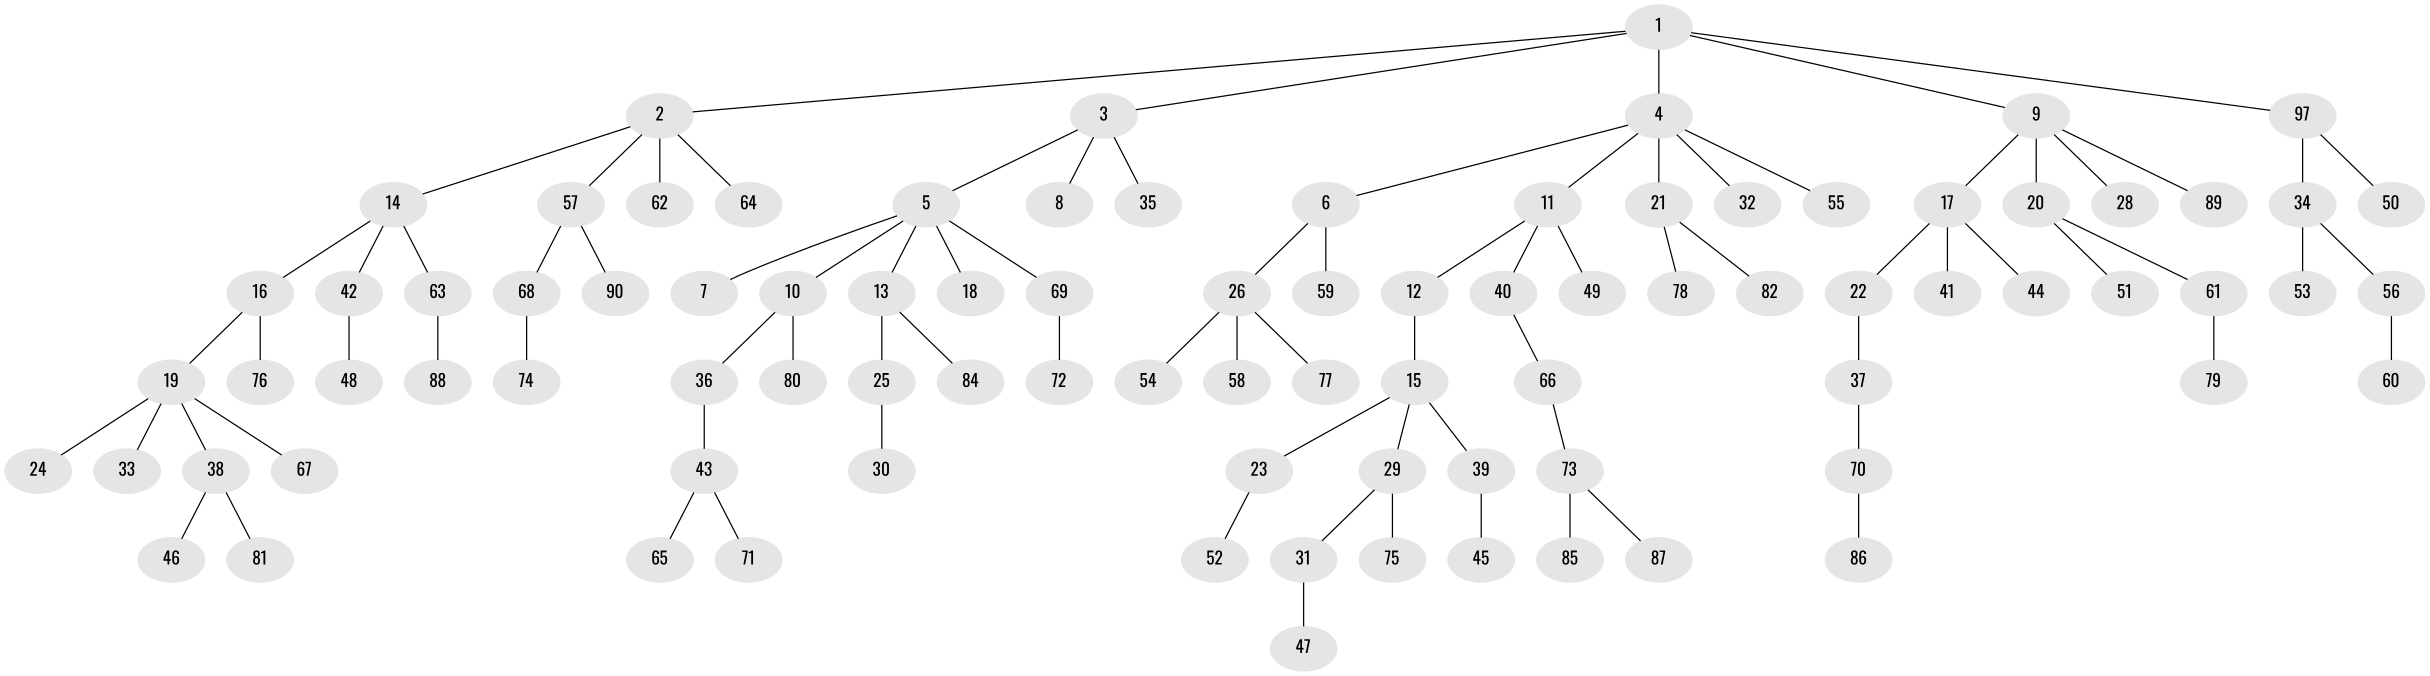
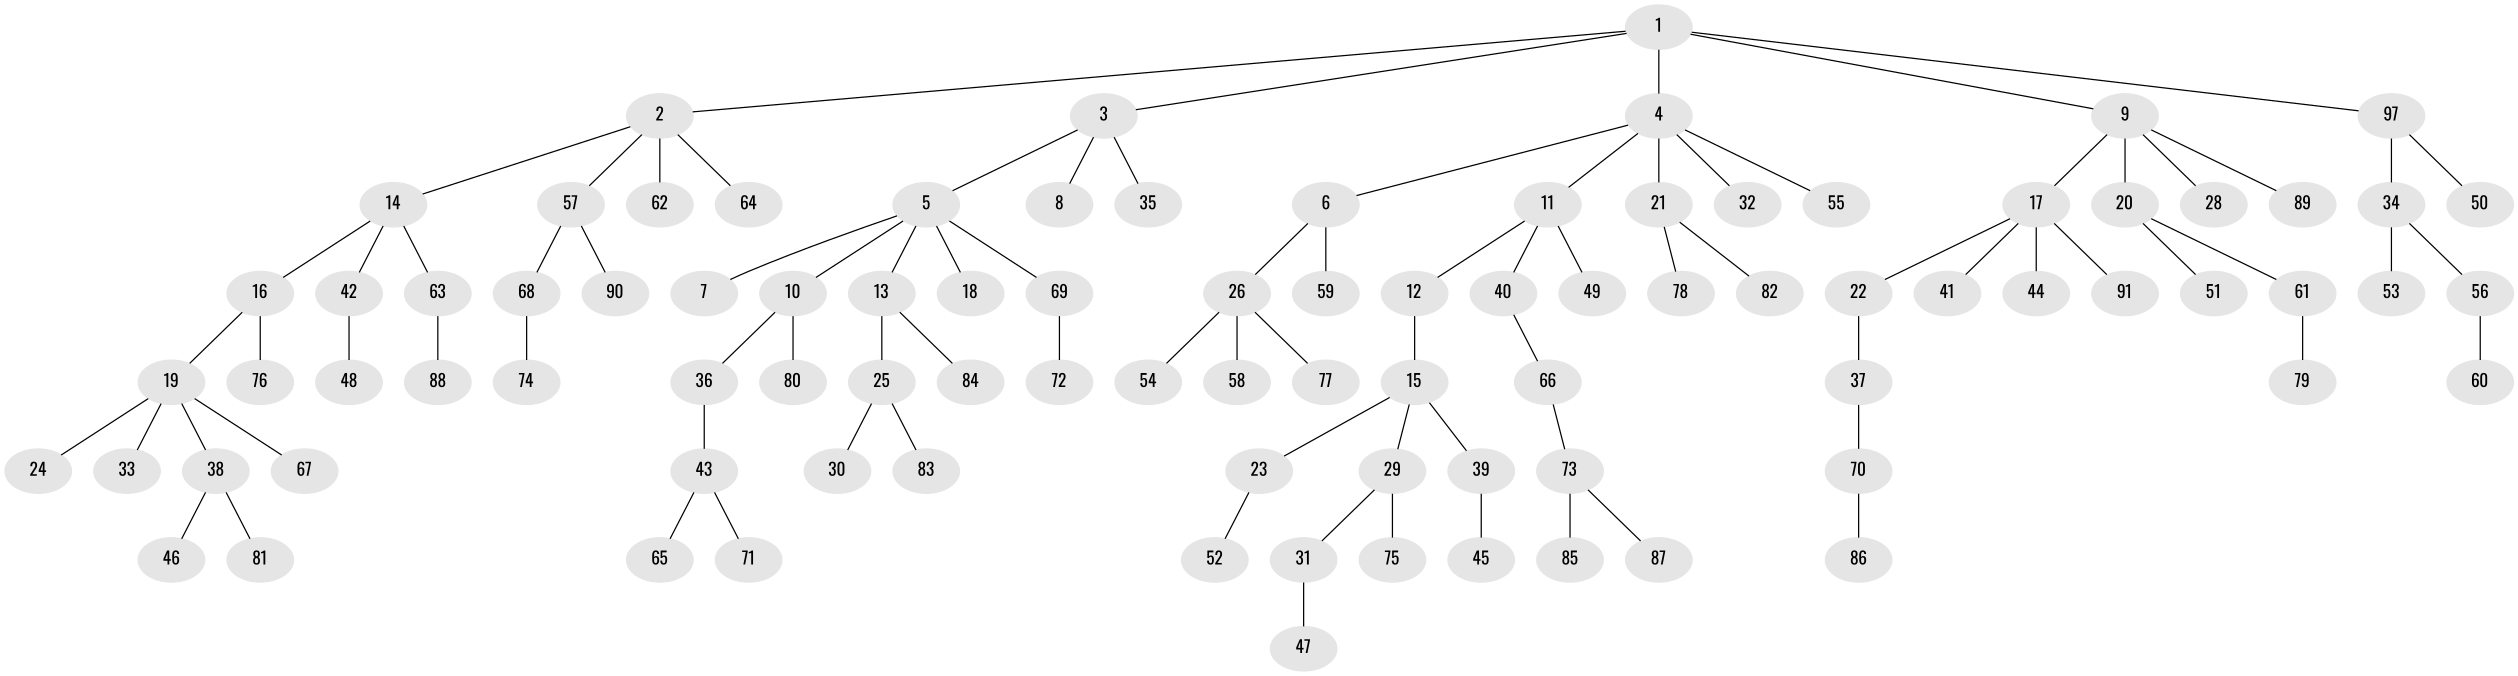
node "91": added
node "83": added
